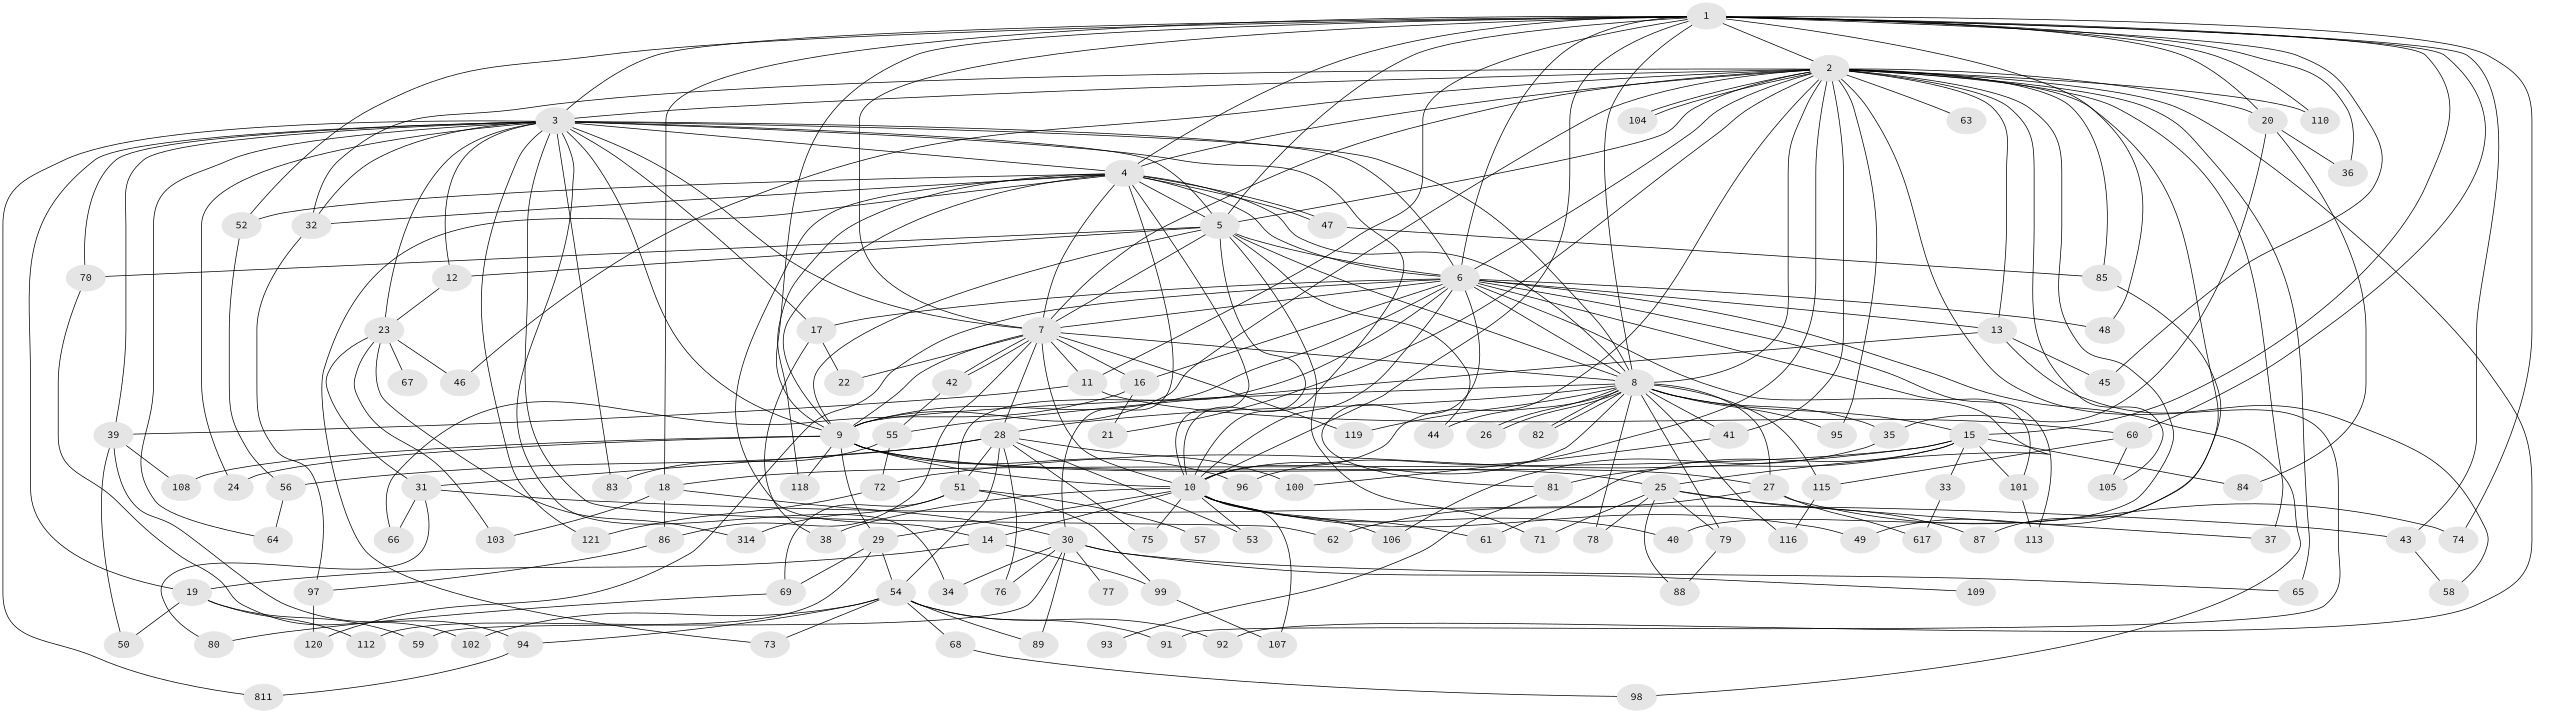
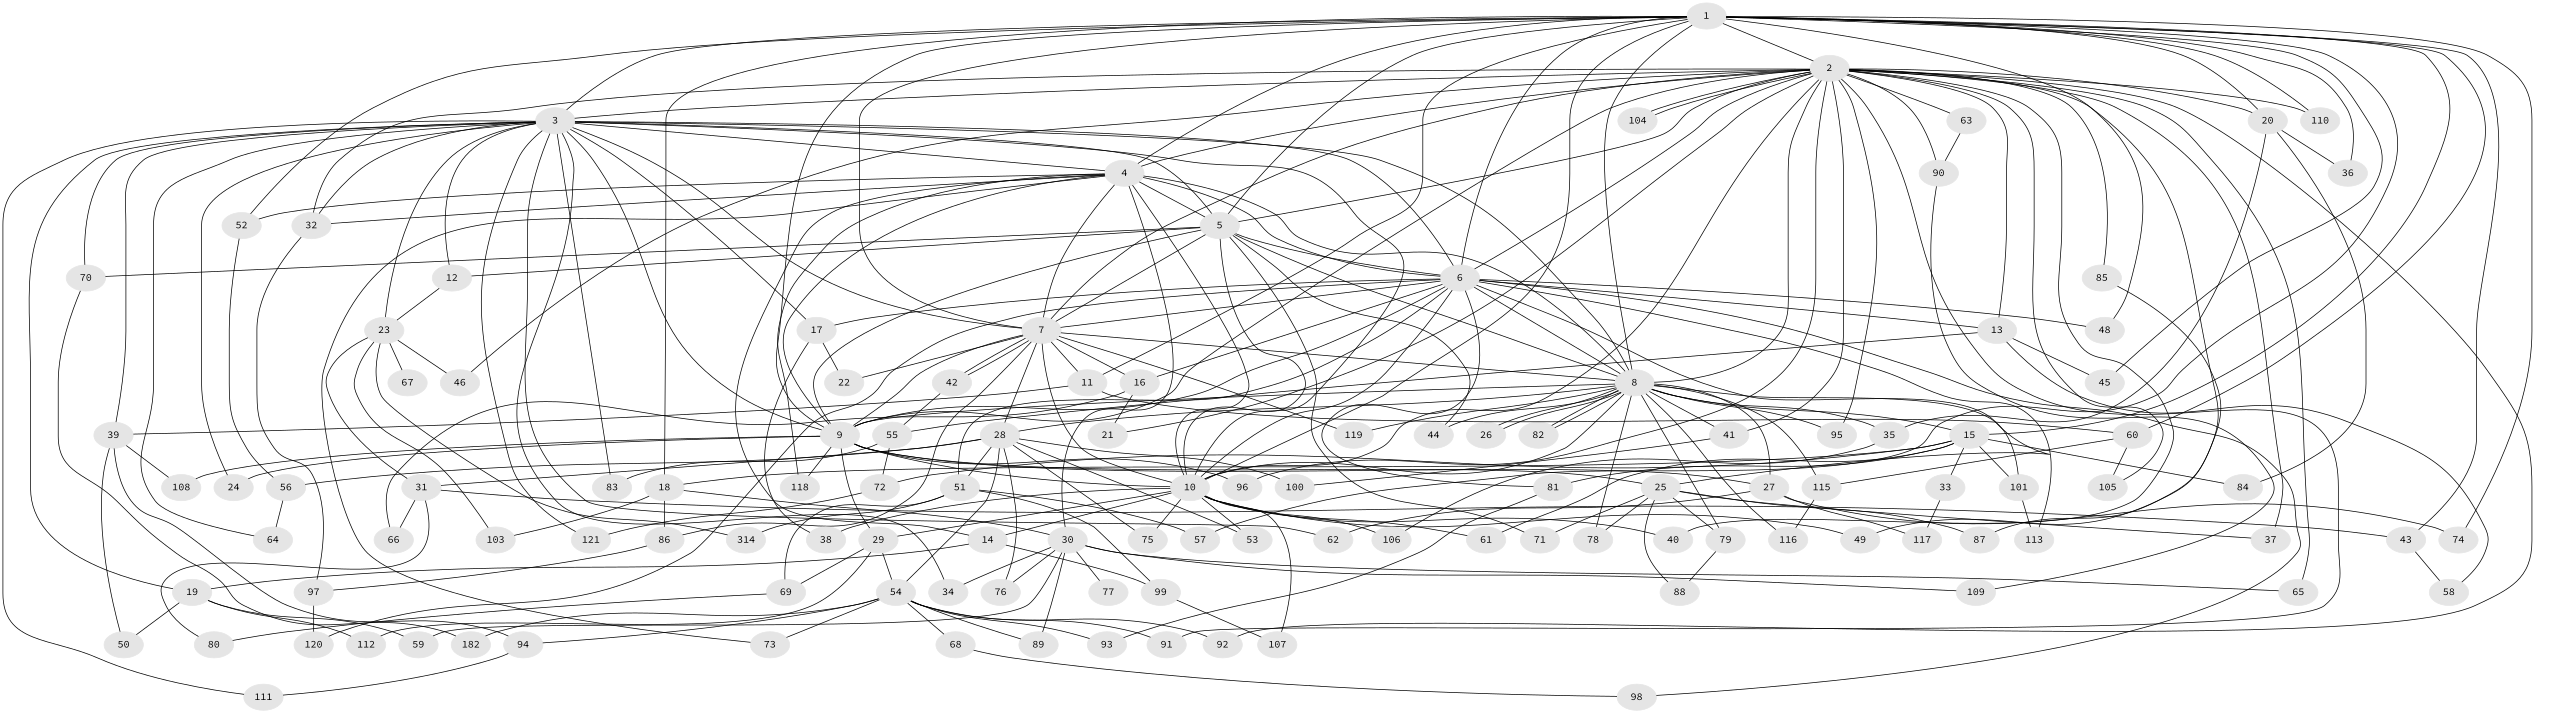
node "90": added
node "47": removed
edge "1" -- "57": added
edge "6" -- "101": now "8" -- "101"
node "617": label "617" -> "117"
edge "54" -- "93": added
node "102": label "102" -> "182"
node "811": label "811" -> "111"
